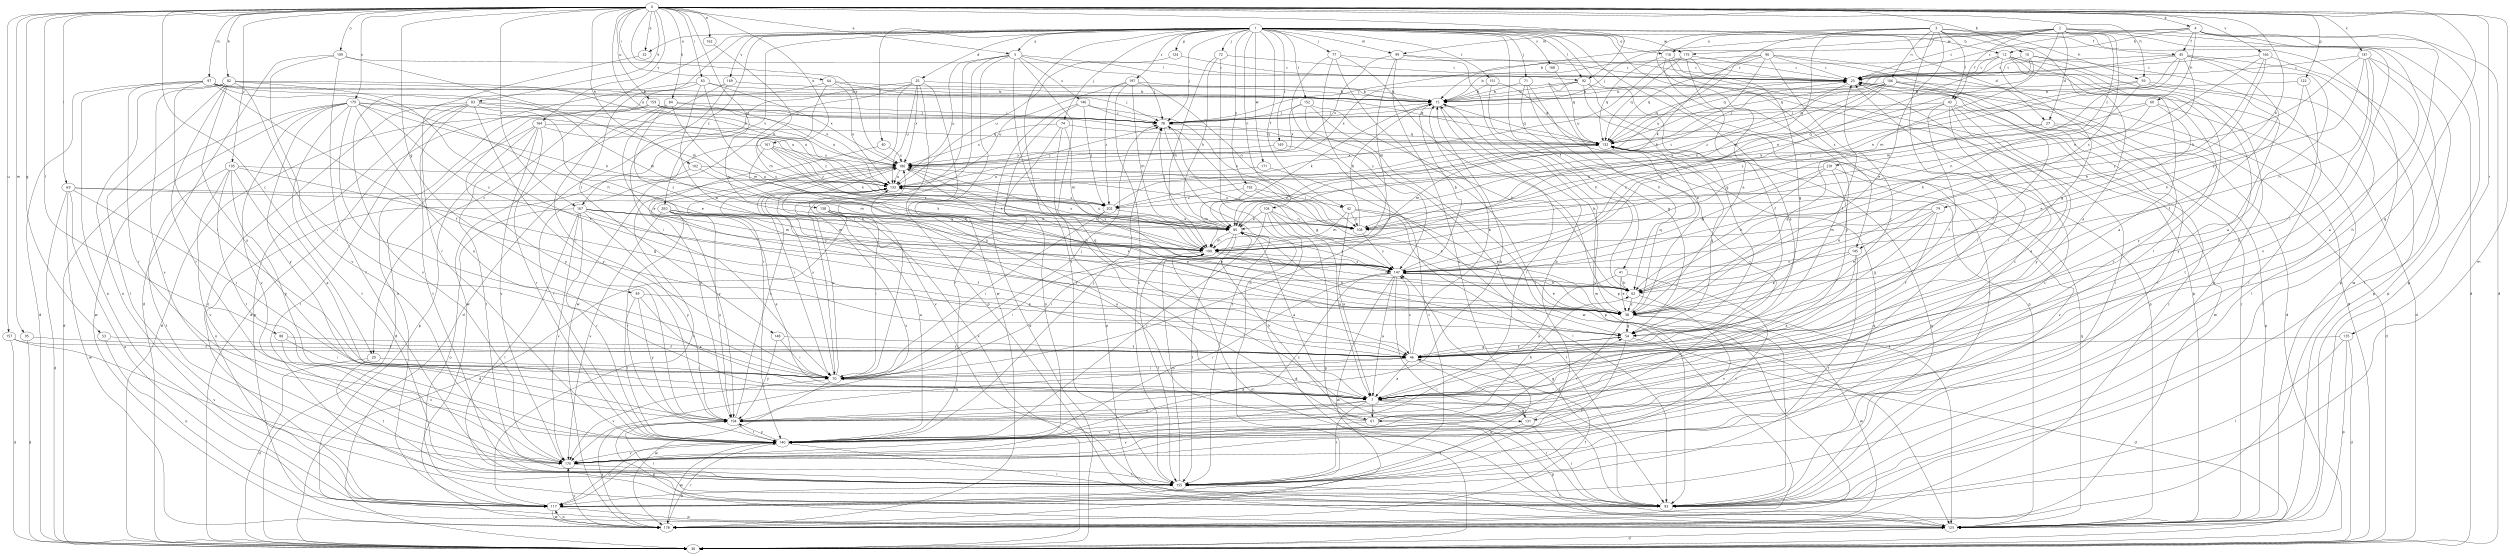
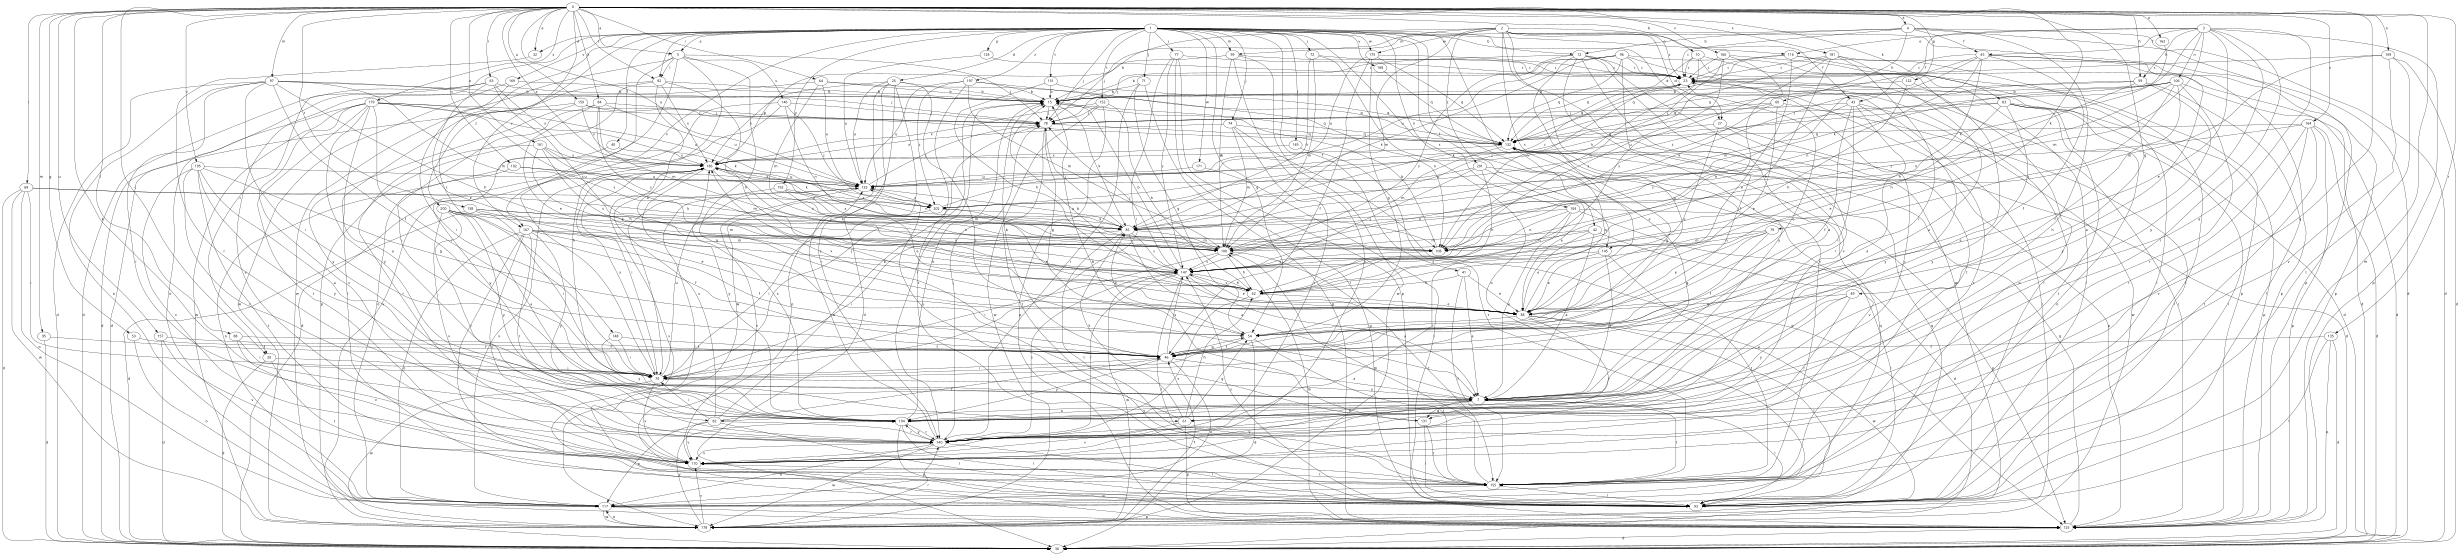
edge "5" -> "133": removed, label "u"
edge "192" -> "42": now "192" -> "93"
edge "82" -> "7": reversed
